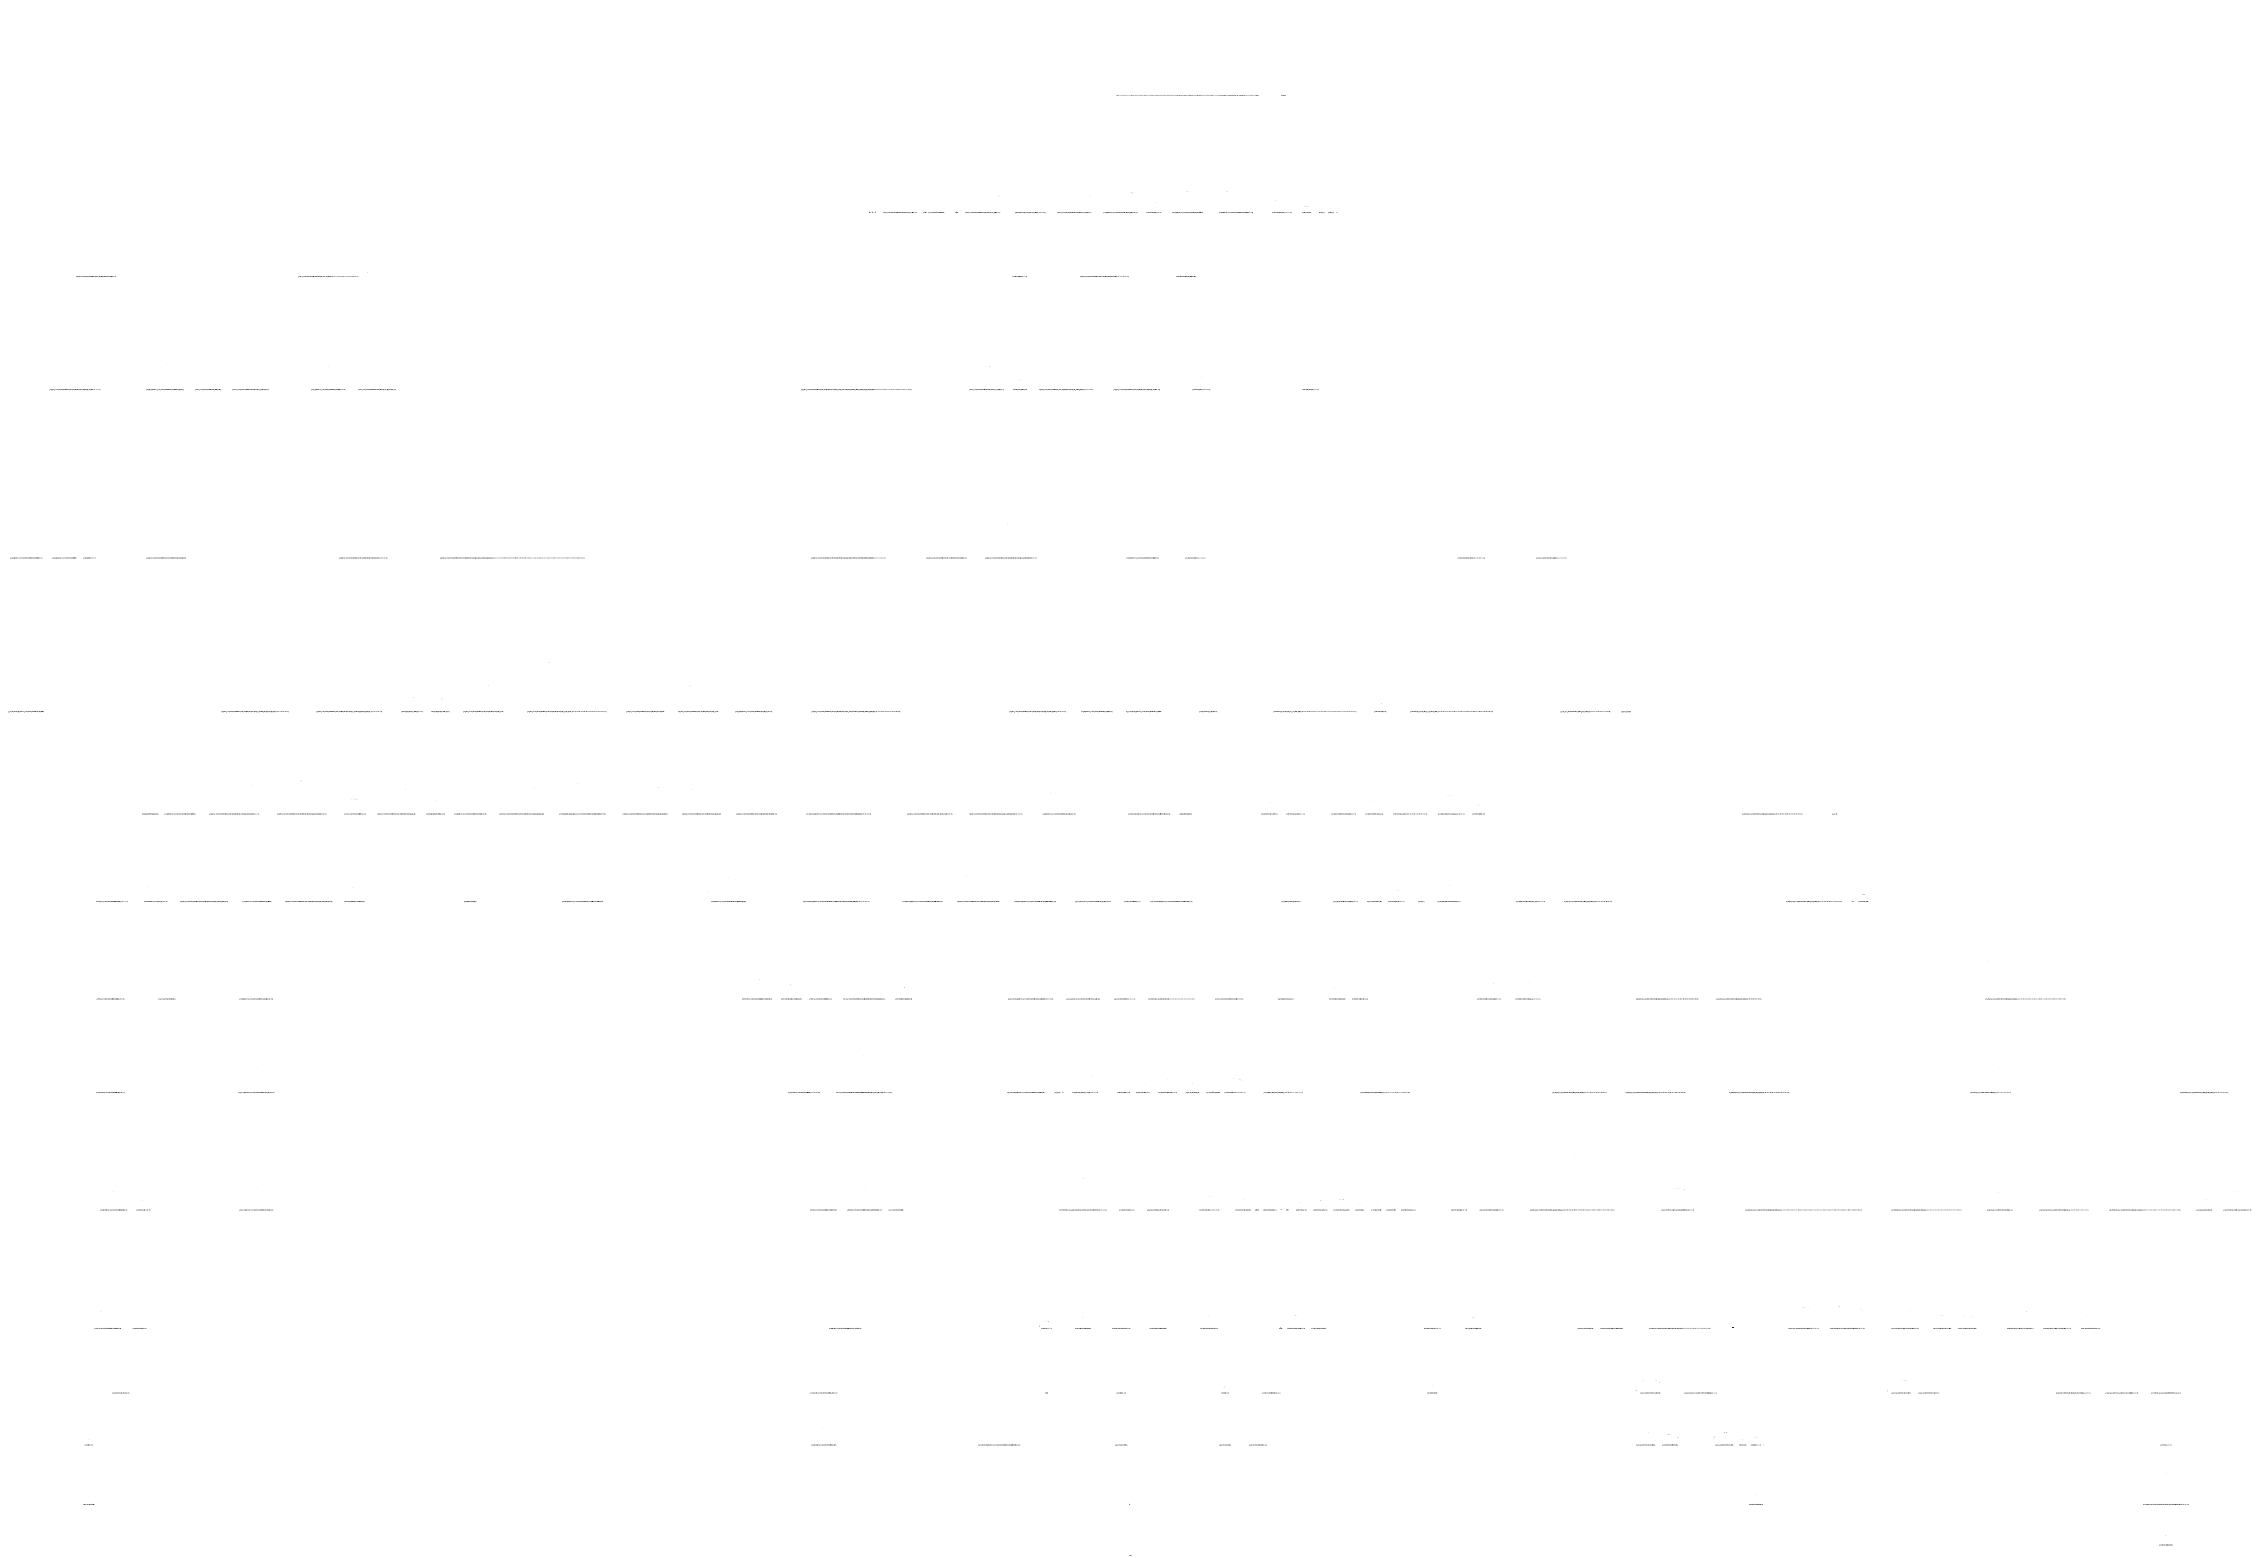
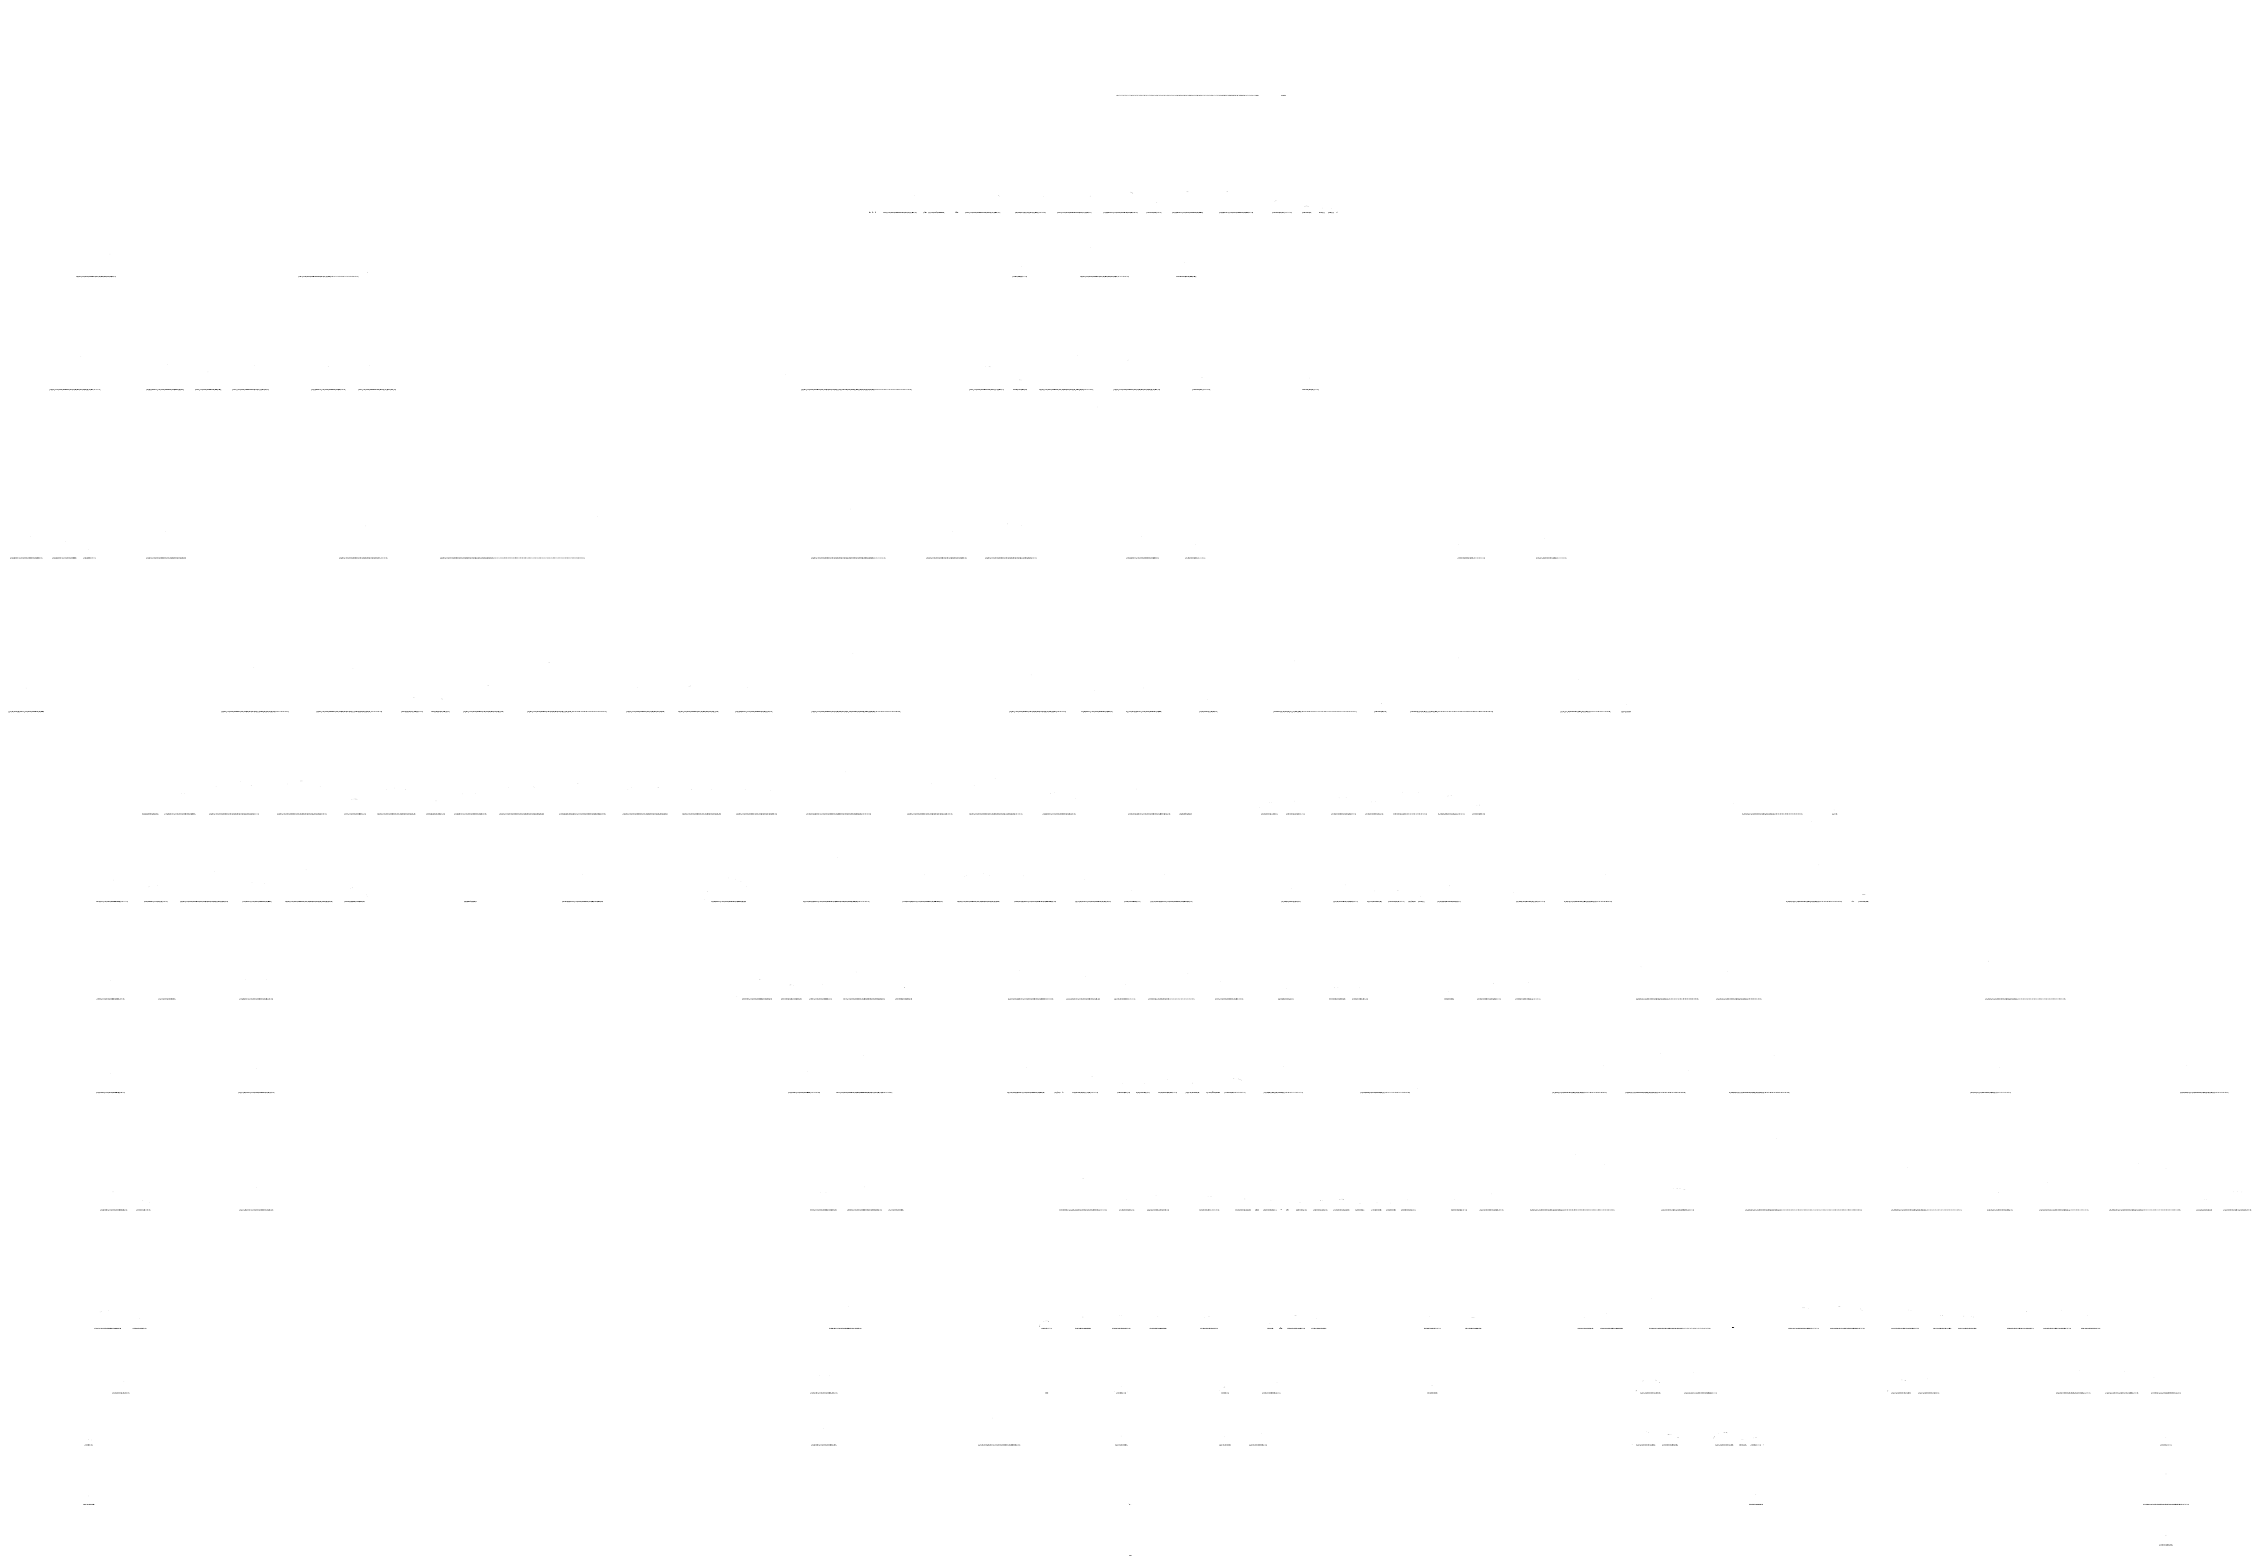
node "_ZSt20__throw_length_errorPKc": added
node "{_ZNSt13move_iteratorIPSt4pairIiiEEC2ES2_}": added
node "{_ZNSt4pairIiiEC2IiiLb1EEEv}": added
